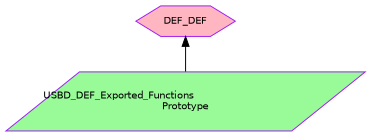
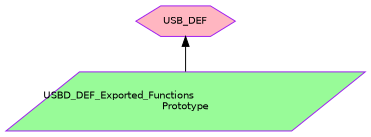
node "DEF_DEF": label "DEF_DEF" -> "USB_DEF"
